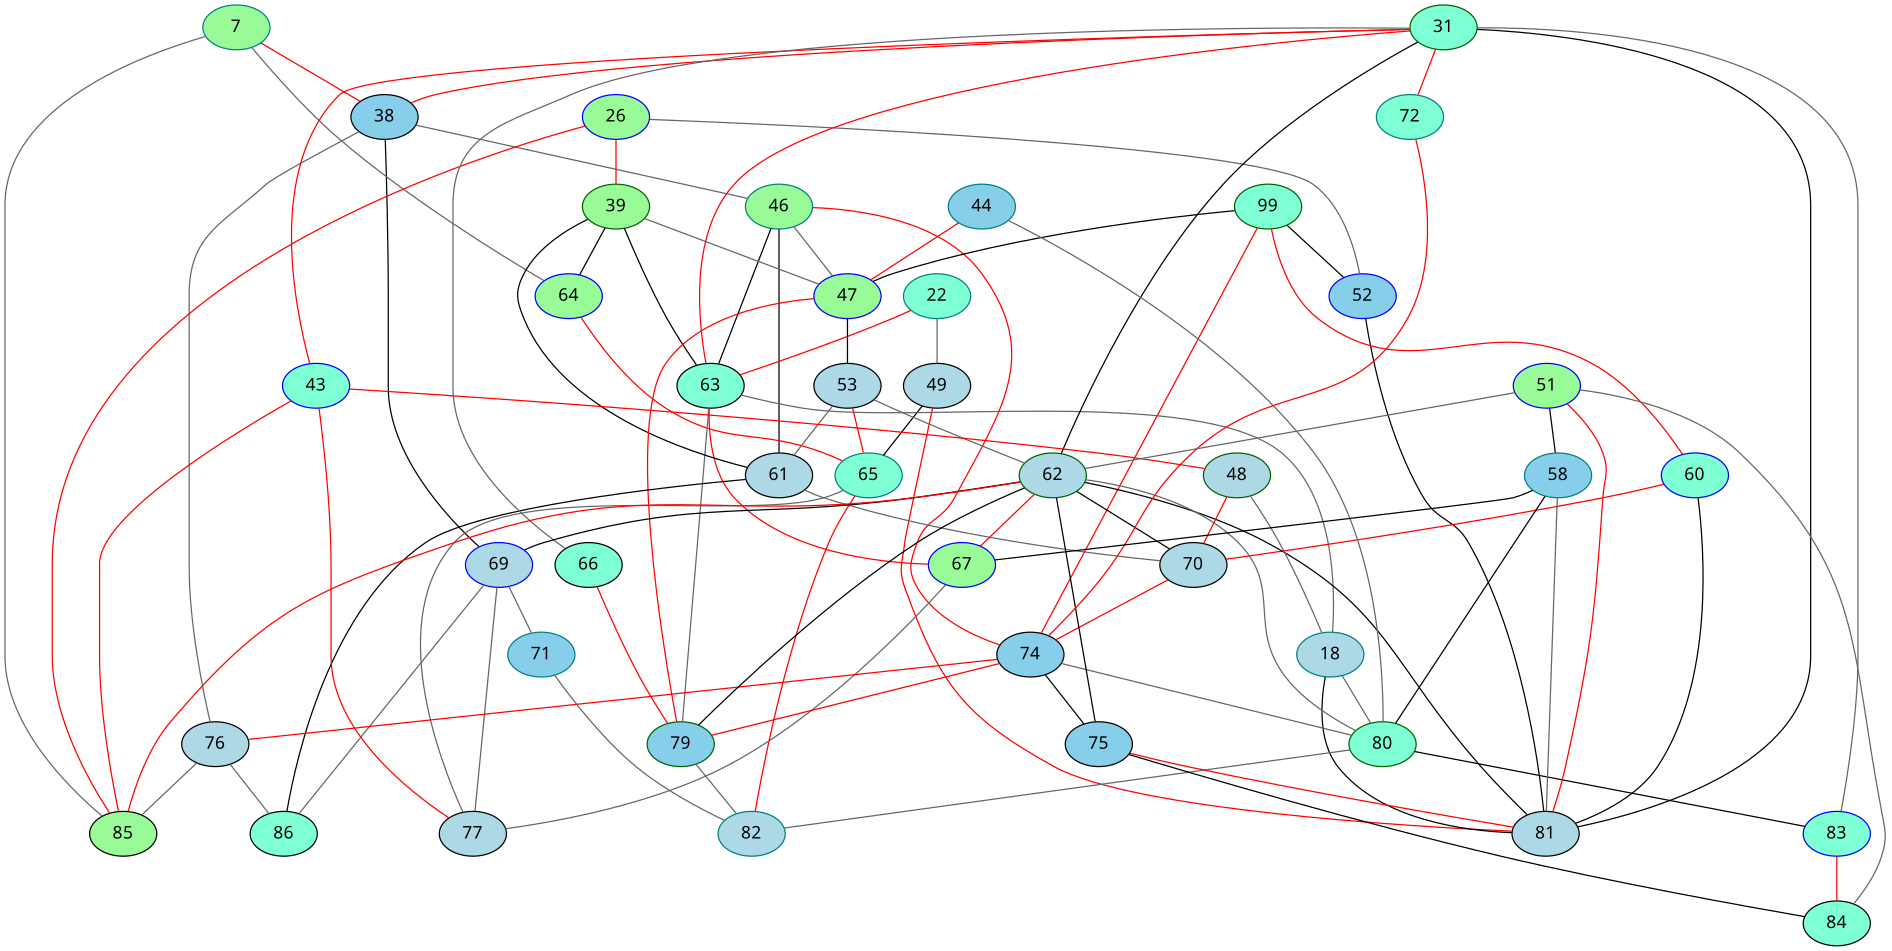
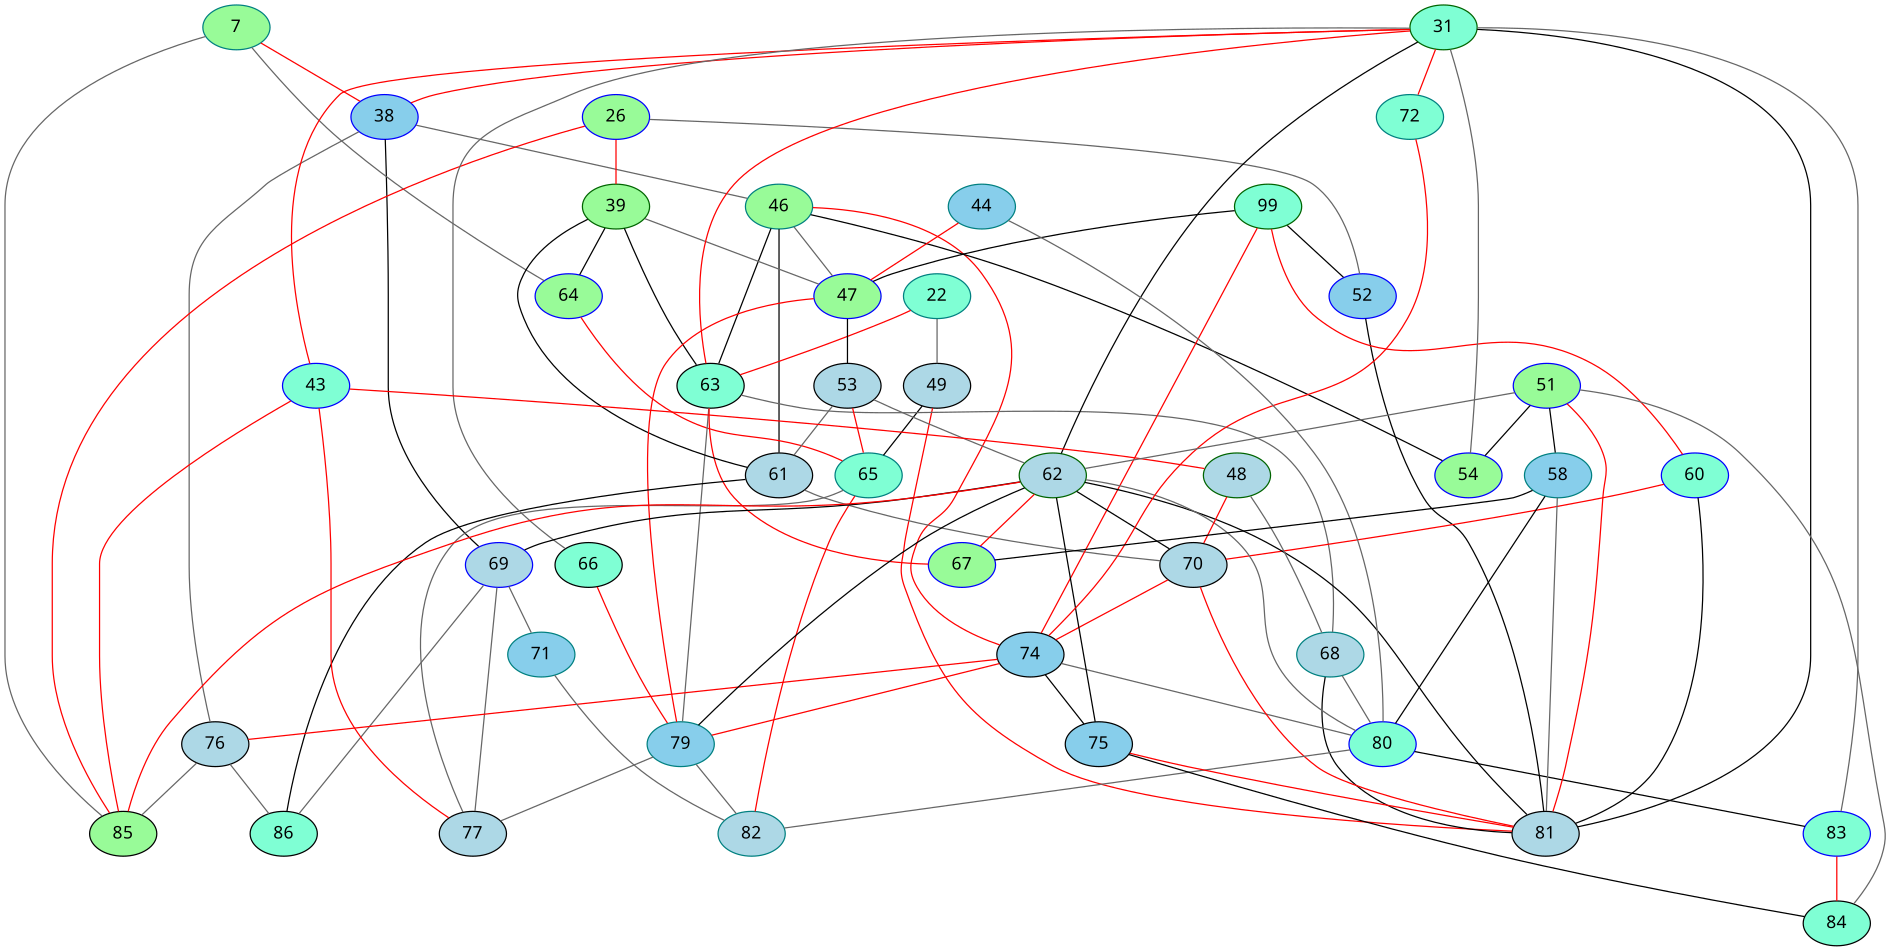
node "38": color black -> blue
node "54": added
node "18": label "18" -> "68"
node "79": color darkgreen -> teal
node "80": color darkgreen -> blue
edge "67" -- "77": now "79" -- "77"
edge "70" -- "81": added
